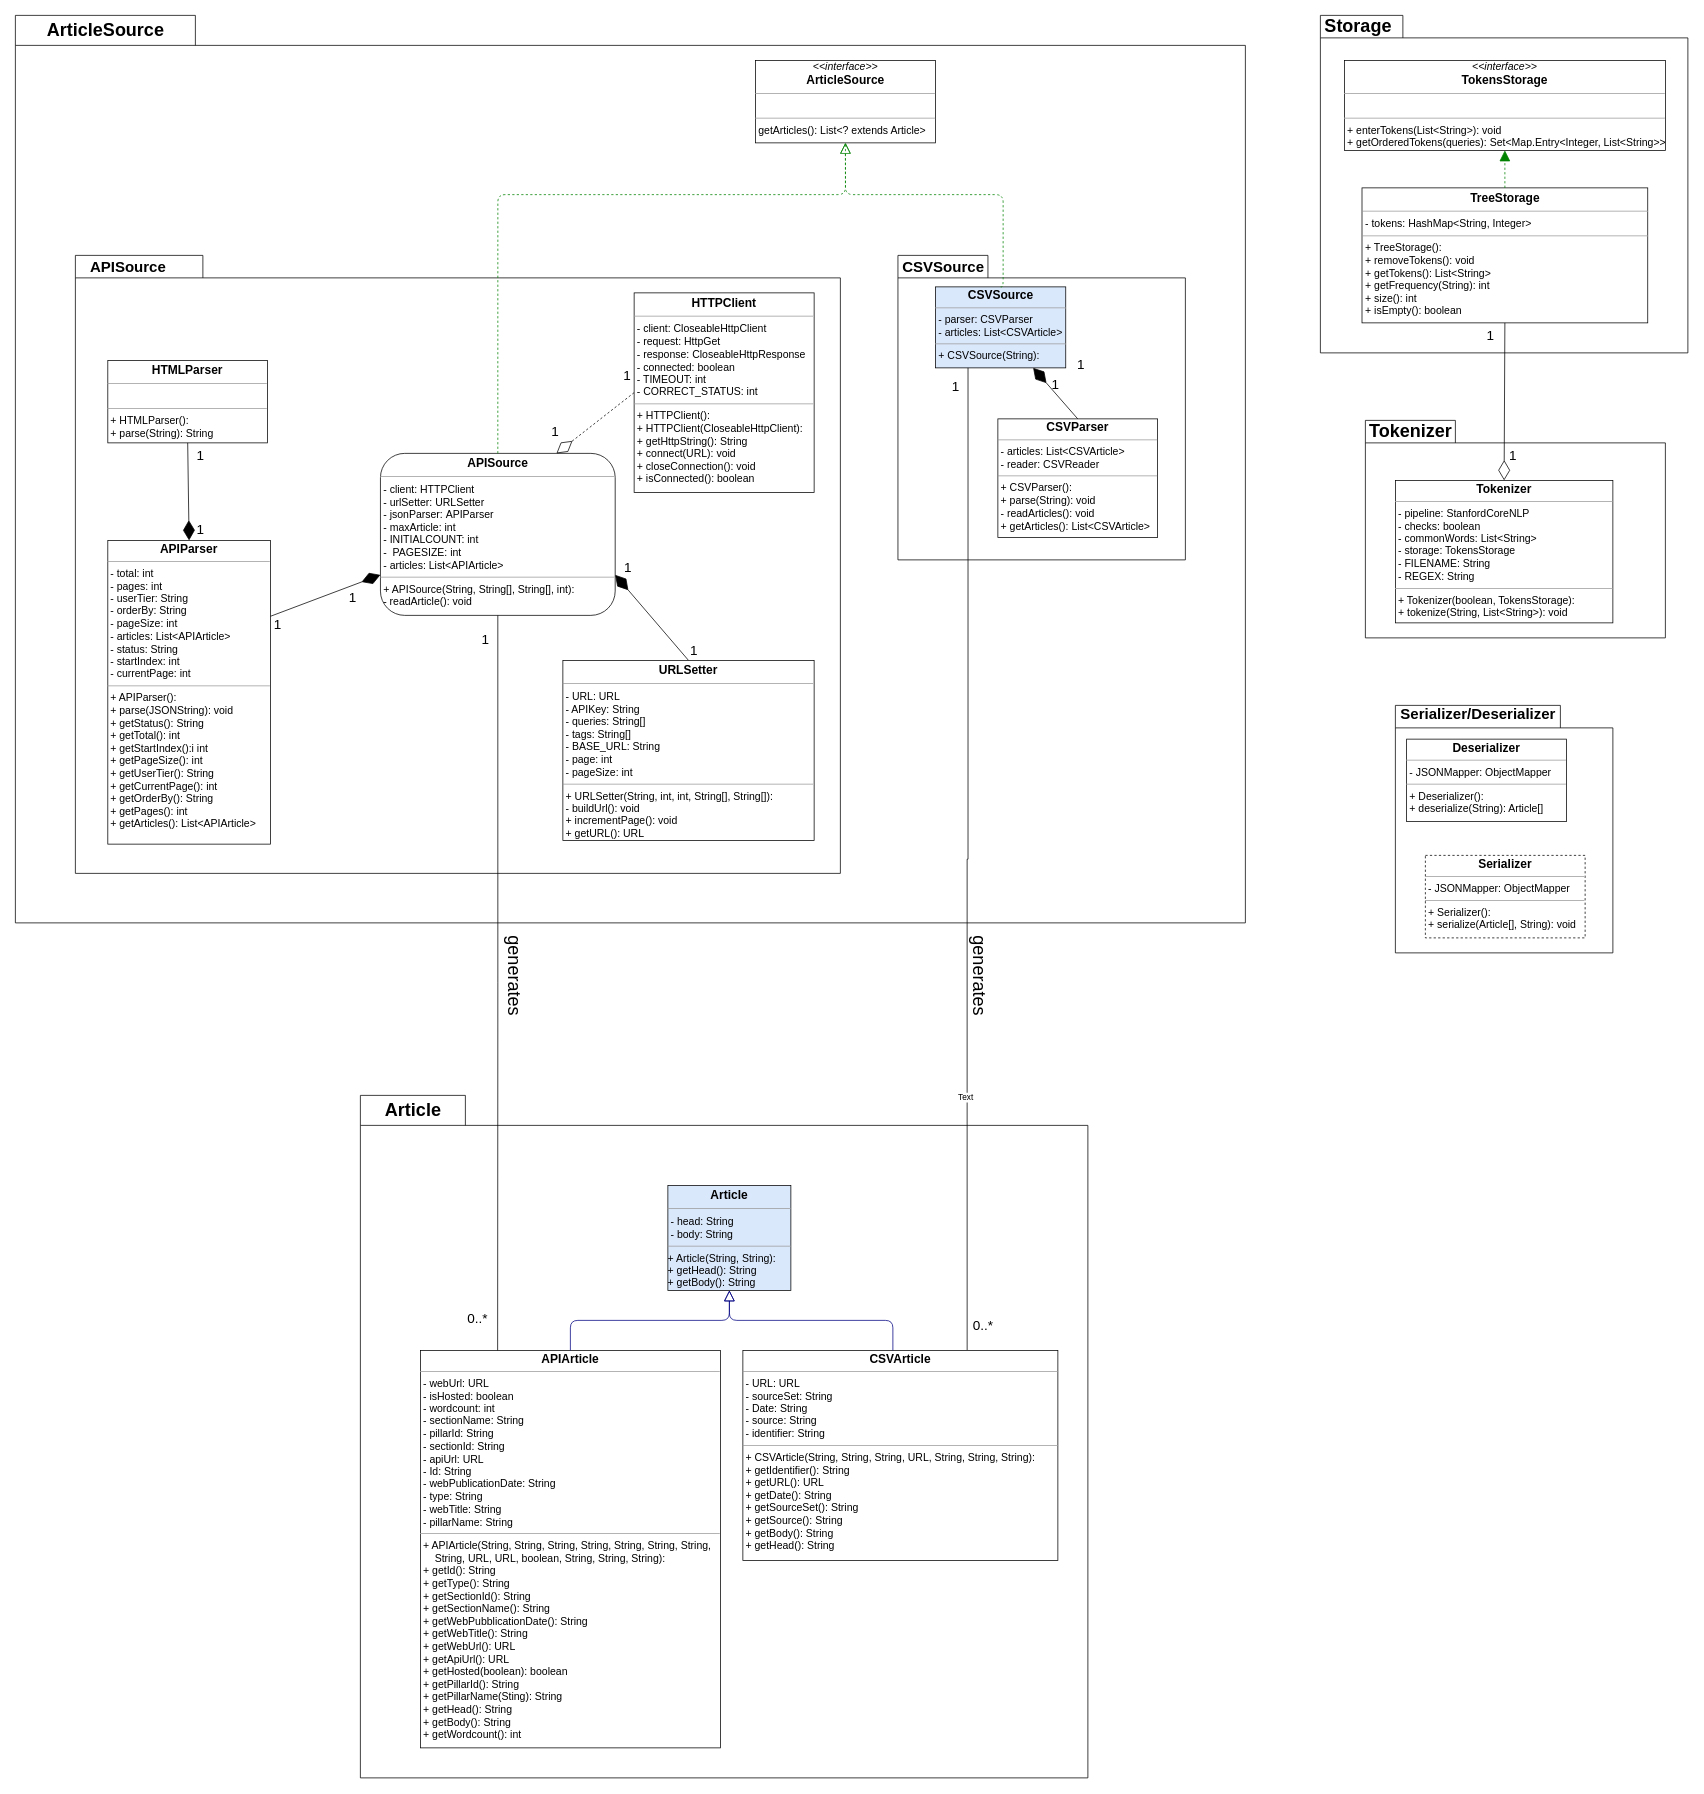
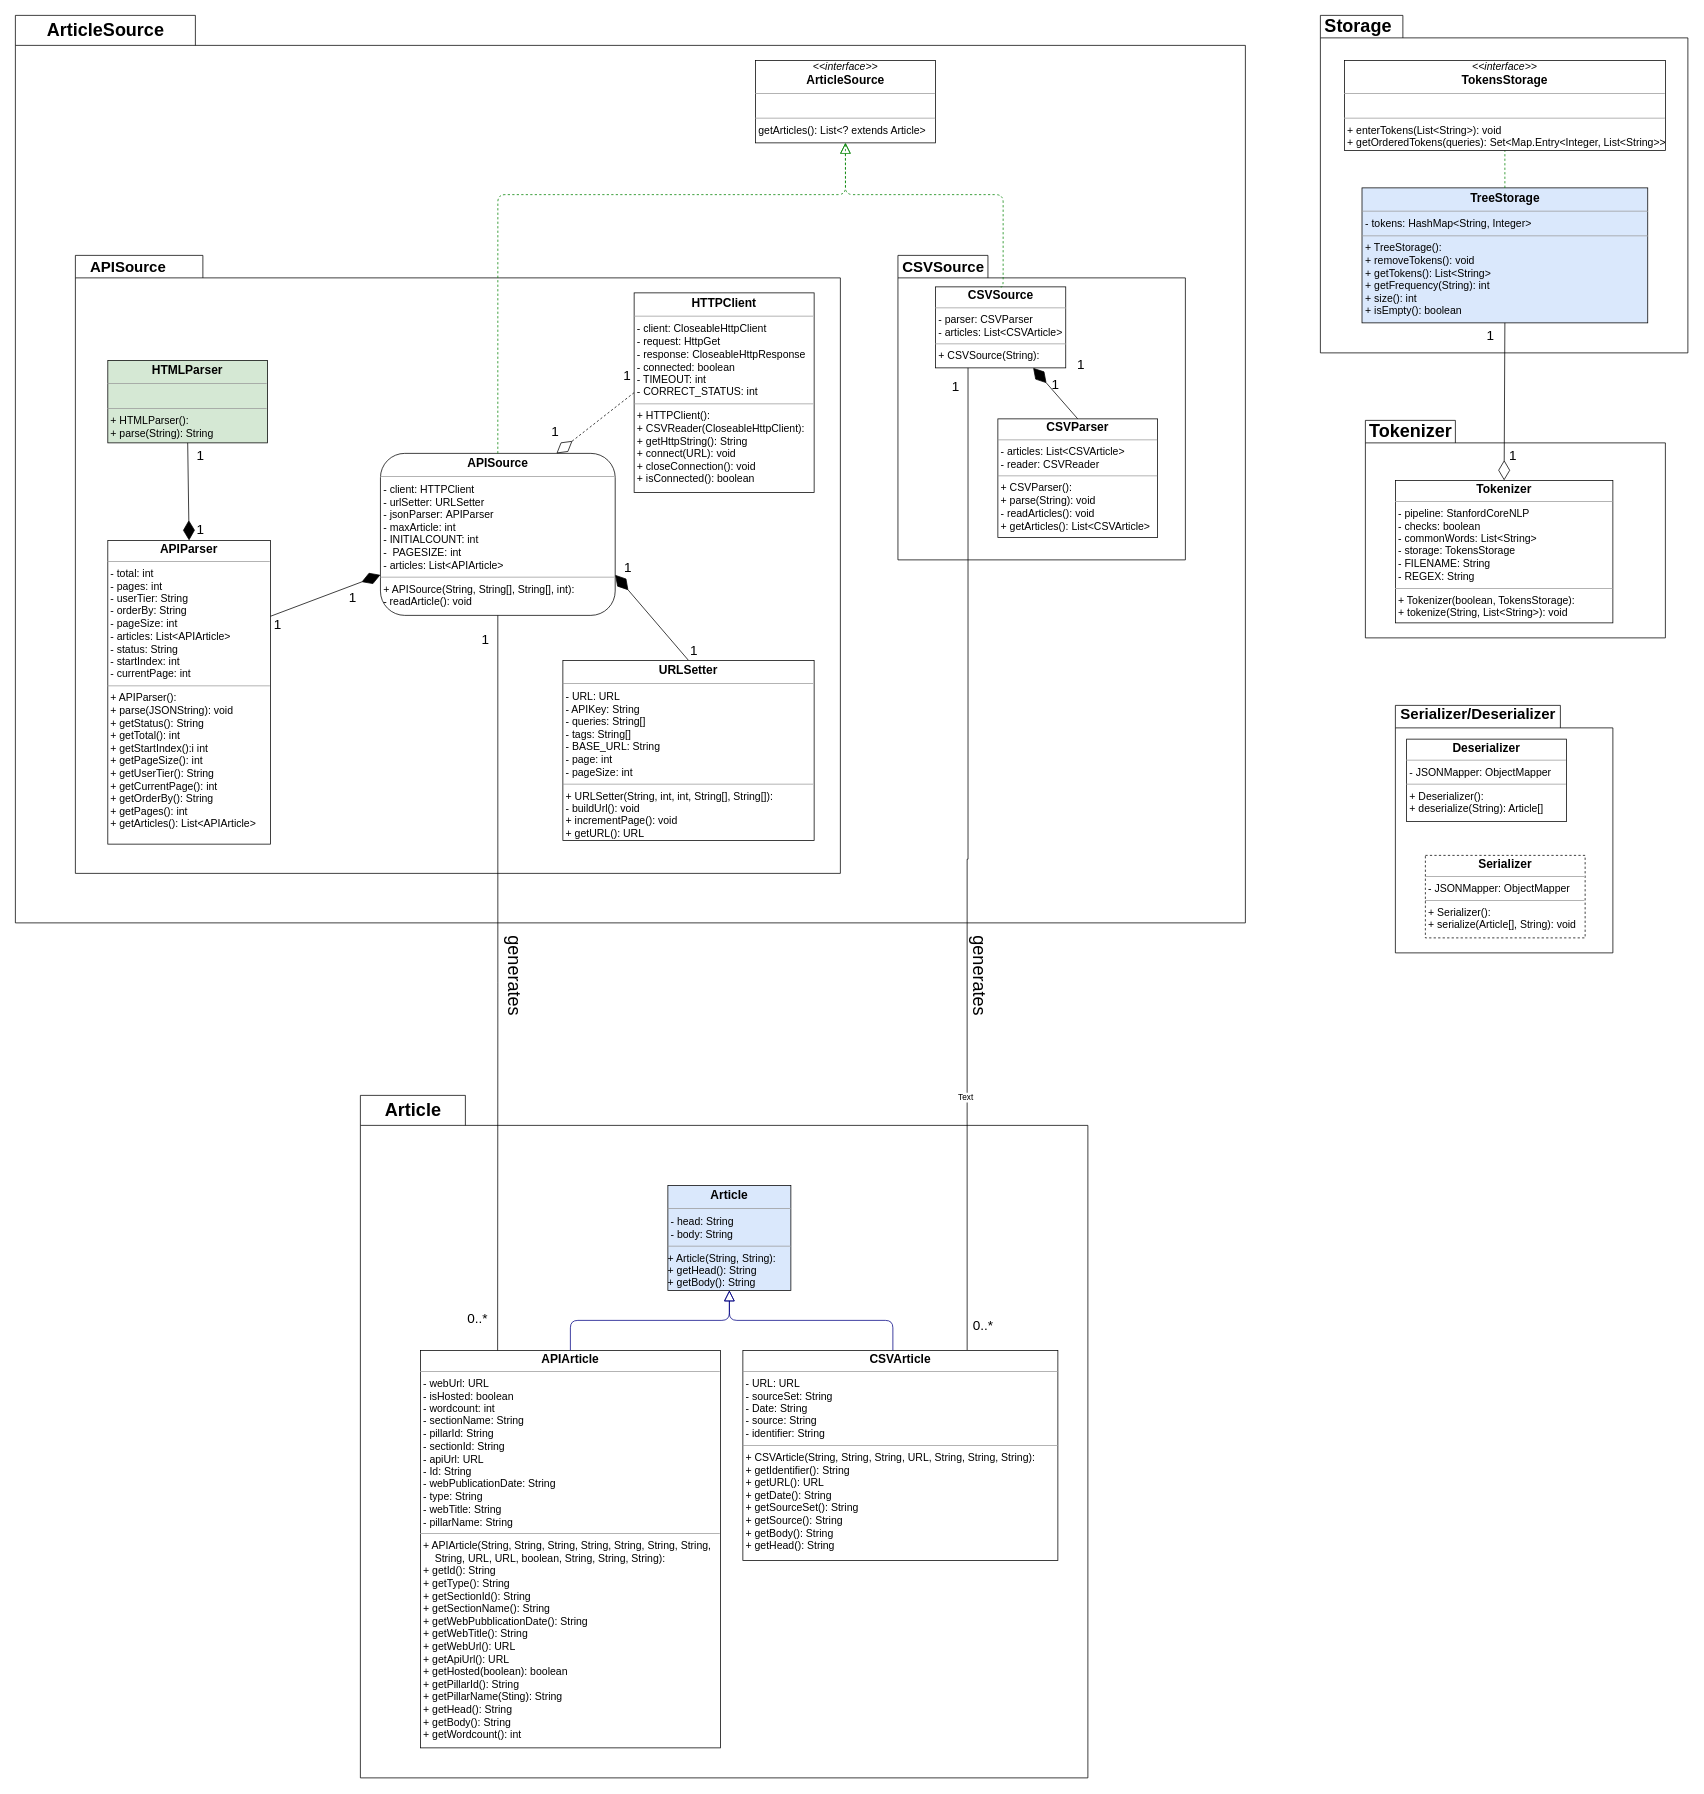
edge "TreeStorage - tokens: HashMap<String, Integer> + TreeStorage(): + removeTokens(): void + getTokens(): List<String> + getFrequency(String): int + size(): int + isEmpty(): boolean" -> "<<interface>> TokensStorage + enterTokens(List<String>): void+ getOrderedTokens(queries): Set<Map.Entry<Integer, List<String>>>": arrowhead block -> none
node "TreeStorage - tokens: HashMap<String, Integer> + TreeStorage(): + removeTokens(): void + getTokens(): List<String> + getFrequency(String): int + size(): int + isEmpty(): boolean": fillcolor #ffffff -> #dae8fc
node "CSVSource - parser: CSVParser - articles: List<CSVArticle> + CSVSource(String):": fillcolor #dae8fc -> #ffffff
node "HTTPClient - client: CloseableHttpClient - request: HttpGet - response: CloseableHttpResponse - connected: boolean - TIMEOUT: int - CORRECT_STATUS: int + HTTPClient(): + HTTPClient(CloseableHttpClient): + getHttpString(): String + connect(URL): void + closeConnection(): void + isConnected(): boolean": label "HTTPClient - client: CloseableHttpClient - request: HttpGet - response: CloseableHttpResponse - connected: boolean - TIMEOUT: int - CORRECT_STATUS: int + HTTPClient(): + HTTPClient(CloseableHttpClient): + getHttpString(): String + connect(URL): void + closeConnection(): void + isConnected(): boolean" -> "HTTPClient - client: CloseableHttpClient - request: HttpGet - response: CloseableHttpResponse - connected: boolean - TIMEOUT: int - CORRECT_STATUS: int + HTTPClient(): + CSVReader(CloseableHttpClient): + getHttpString(): String + connect(URL): void + closeConnection(): void + isConnected(): boolean"
node "HTMLParser + HTMLParser(): + parse(String): String": fillcolor #ffffff -> #d5e8d4
